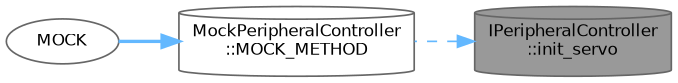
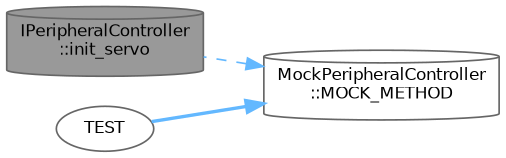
node "MOCK": label "MOCK" -> "TEST"
edge "MockPeripheralController ::MOCK_METHOD" -> "IPeripheralController ::init_servo": reversed
